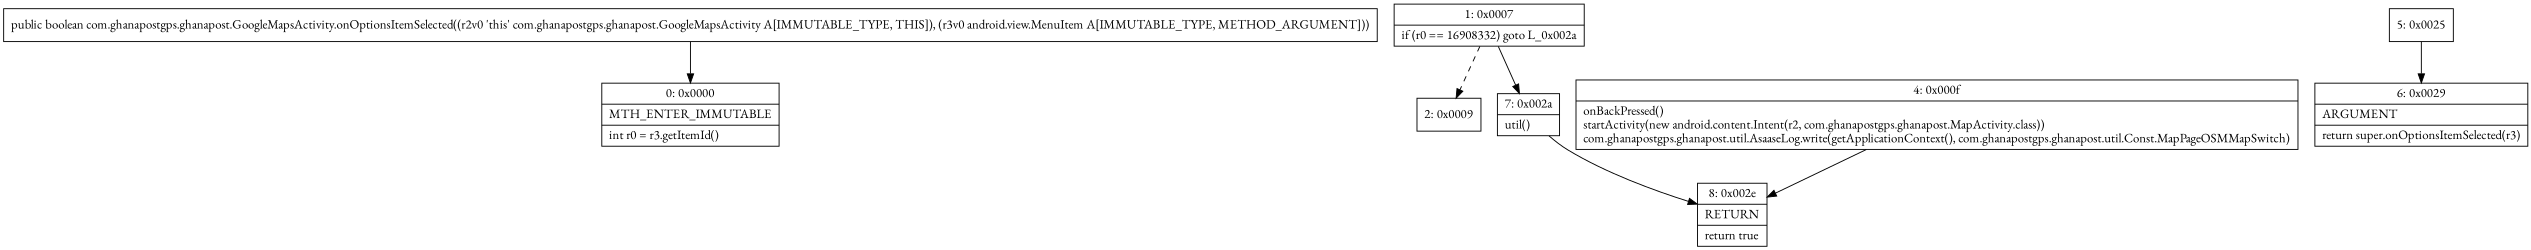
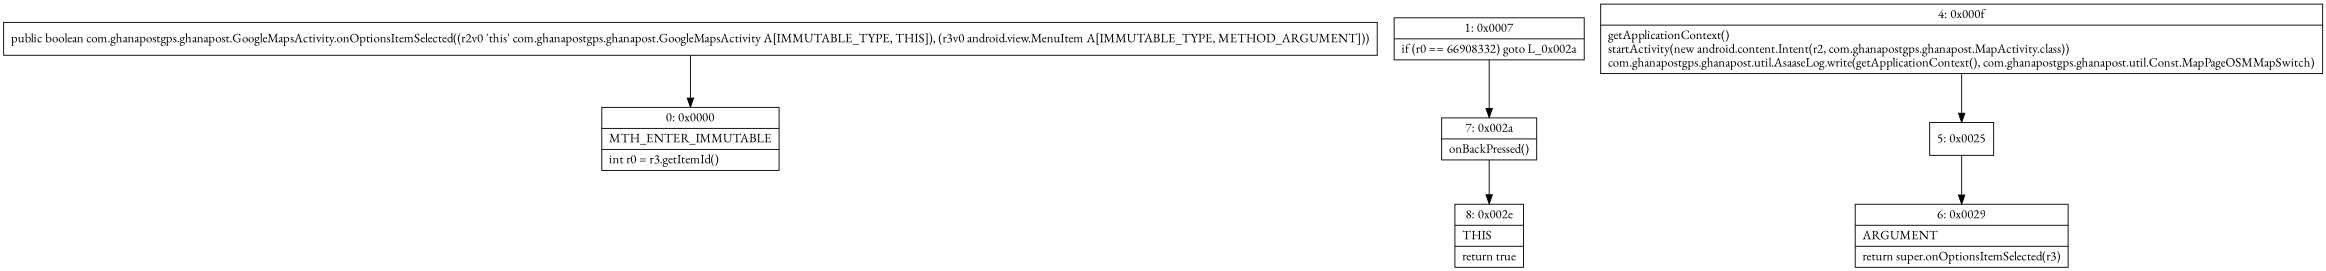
node "1: 0x0007": text "if (r0 == 16908332) goto L_0x002a" -> "if (r0 == 66908332) goto L_0x002a"
node "4: 0x000f": text "onBackPressed()" -> "getApplicationContext()"
node "2: 0x0009": removed
node "7: 0x002a": text "util()" -> "onBackPressed()"
edge "4: 0x000f" -> "8: 0x002e": now "4: 0x000f" -> "5: 0x0025"
node "8: 0x002e": text "RETURN" -> "THIS"
